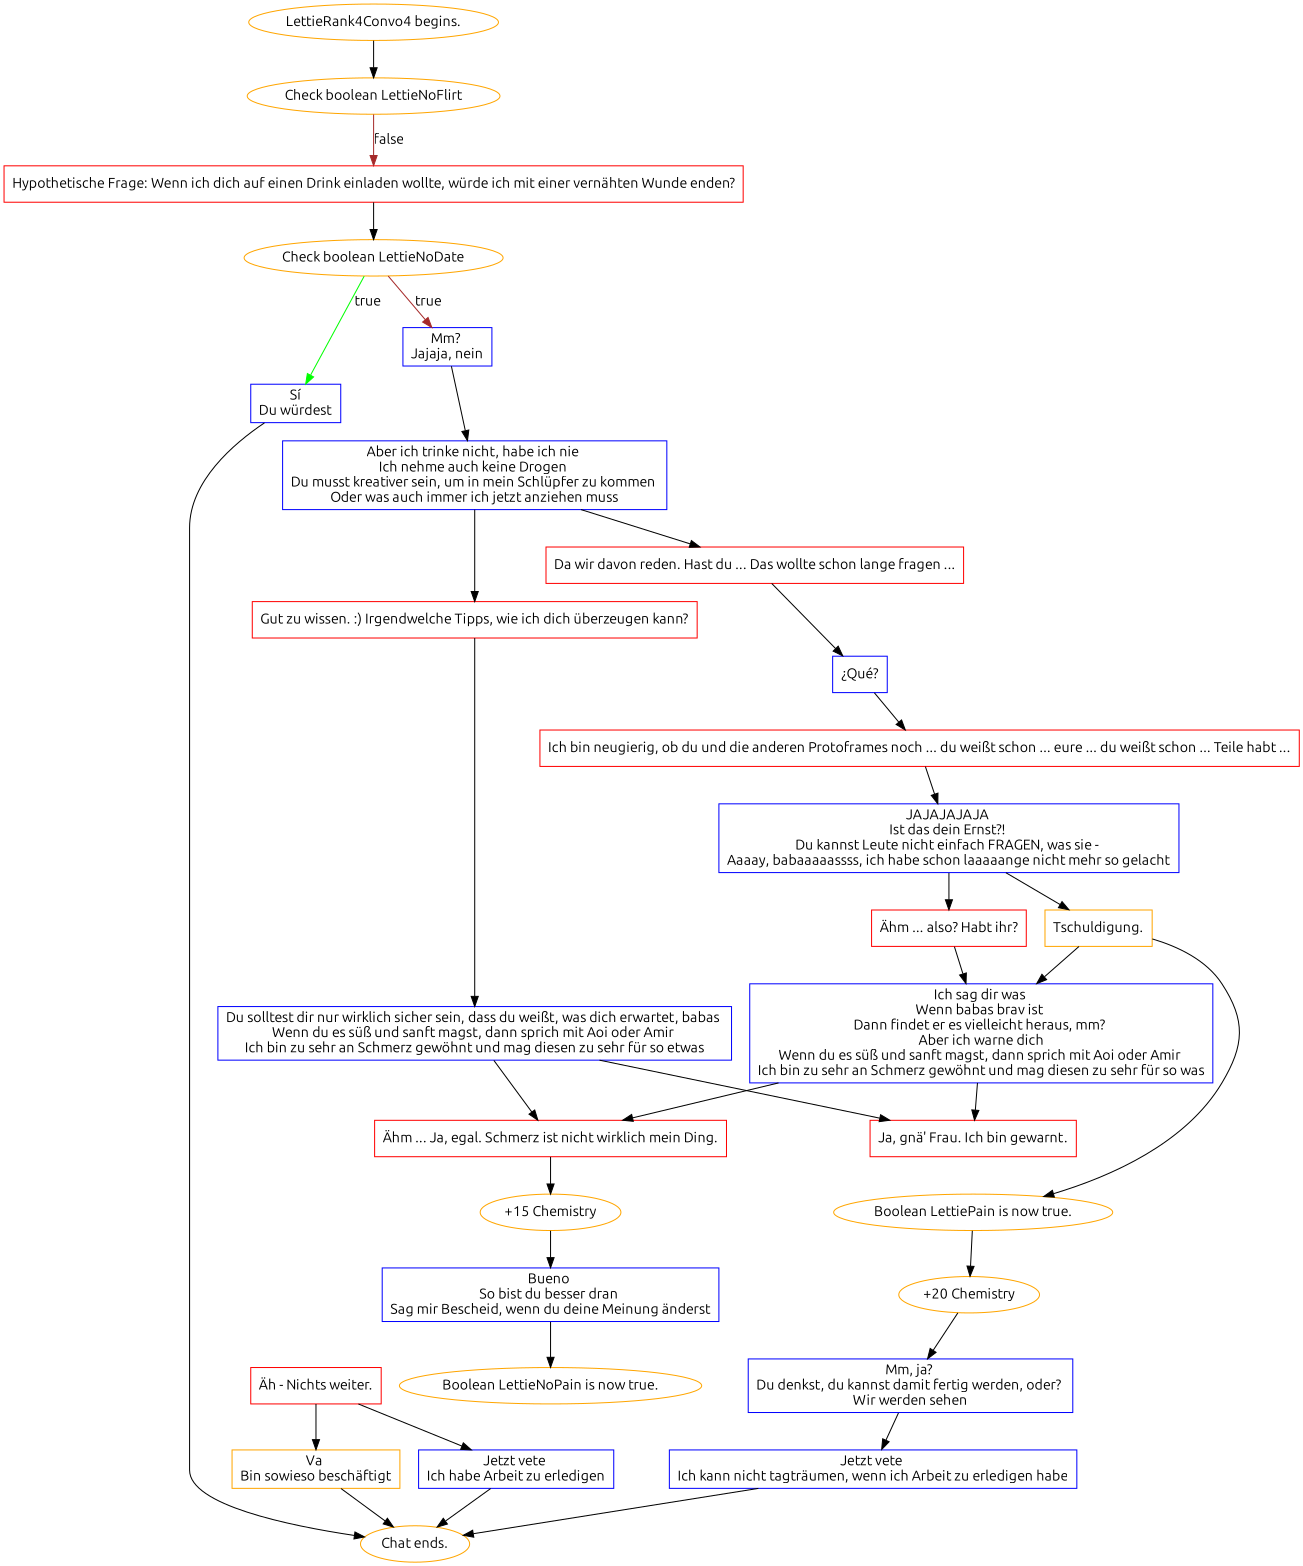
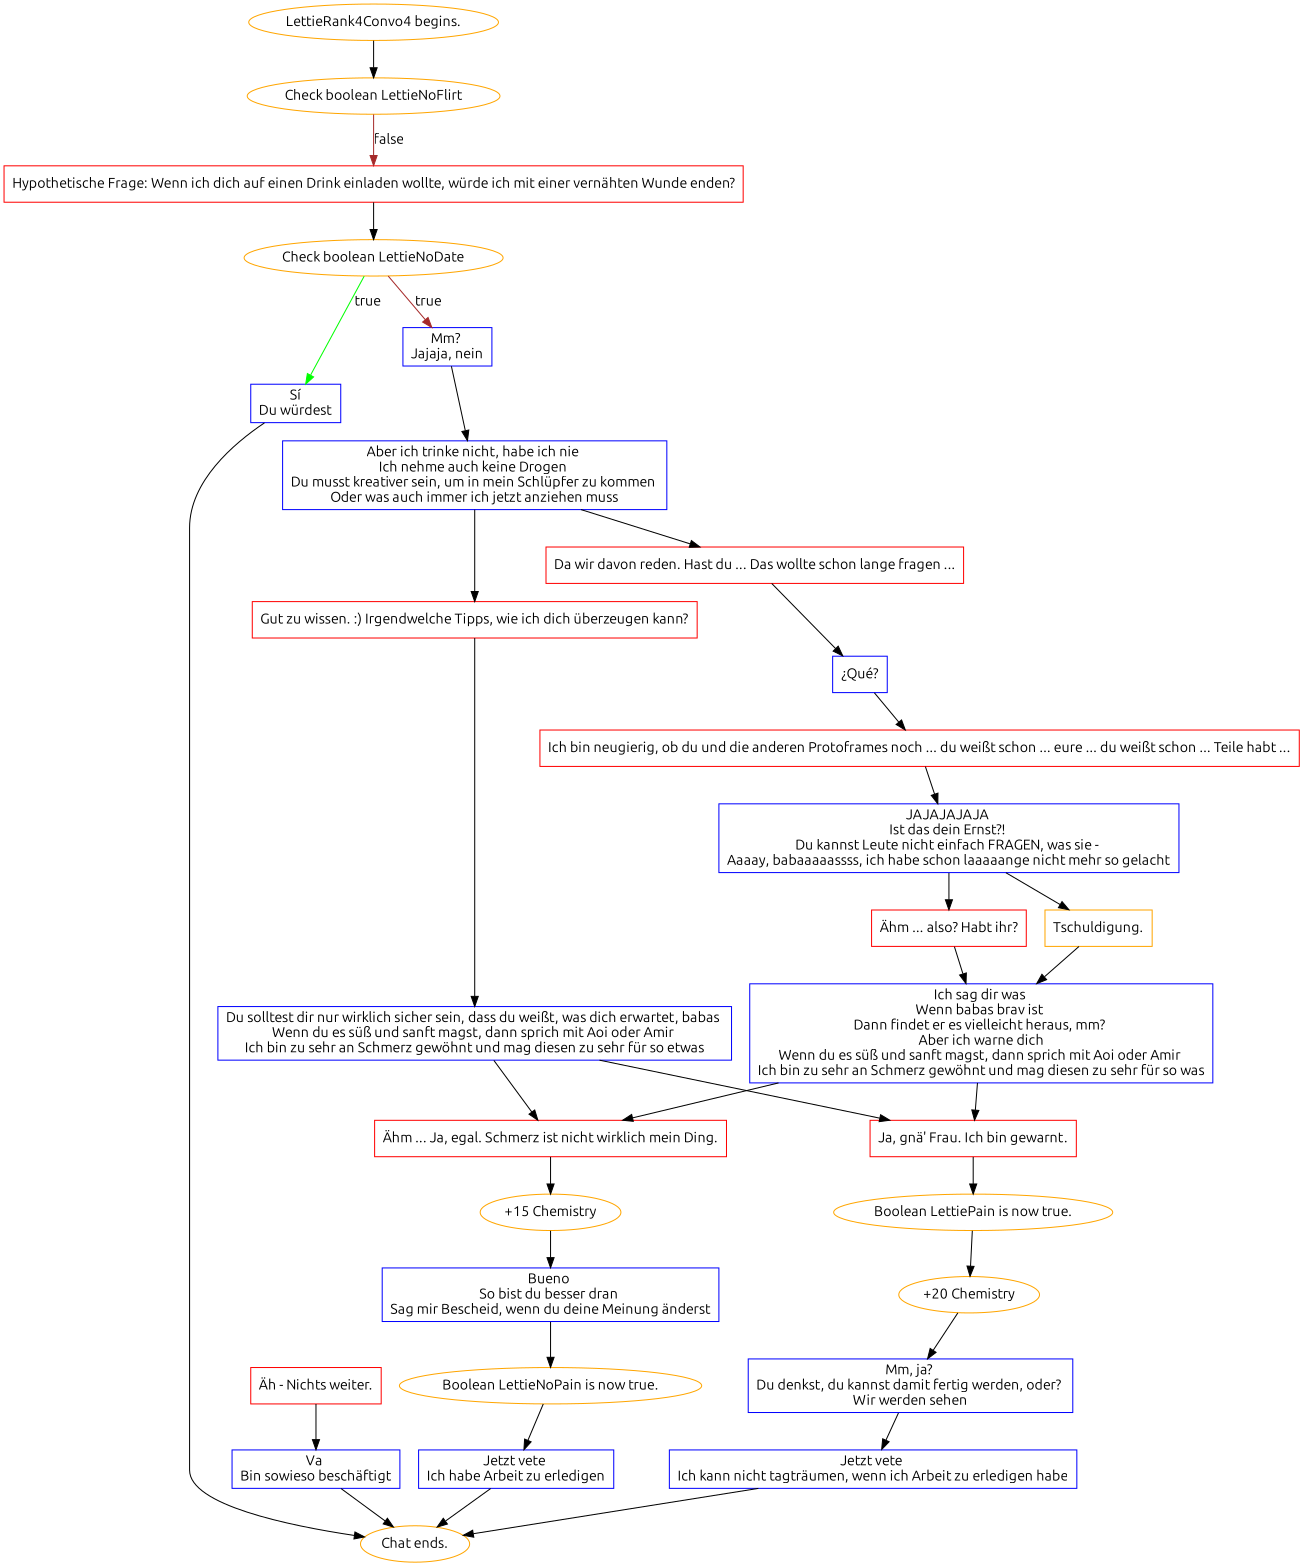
edge "Tschuldigung." -> "Boolean LettiePain is now true.": now "Ja, gnä' Frau. Ich bin gewarnt." -> "Boolean LettiePain is now true."
edge "Äh - Nichts weiter." -> "Jetzt vete Ich habe Arbeit zu erledigen": now "Boolean LettieNoPain is now true." -> "Jetzt vete Ich habe Arbeit zu erledigen"
node "Va Bin sowieso beschäftigt": color orange -> blue
